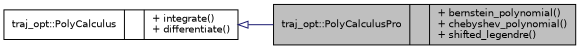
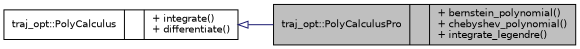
node "traj_opt::PolyCalculusPro": text "+ shifted_legendre()" -> "+ integrate_legendre()"
